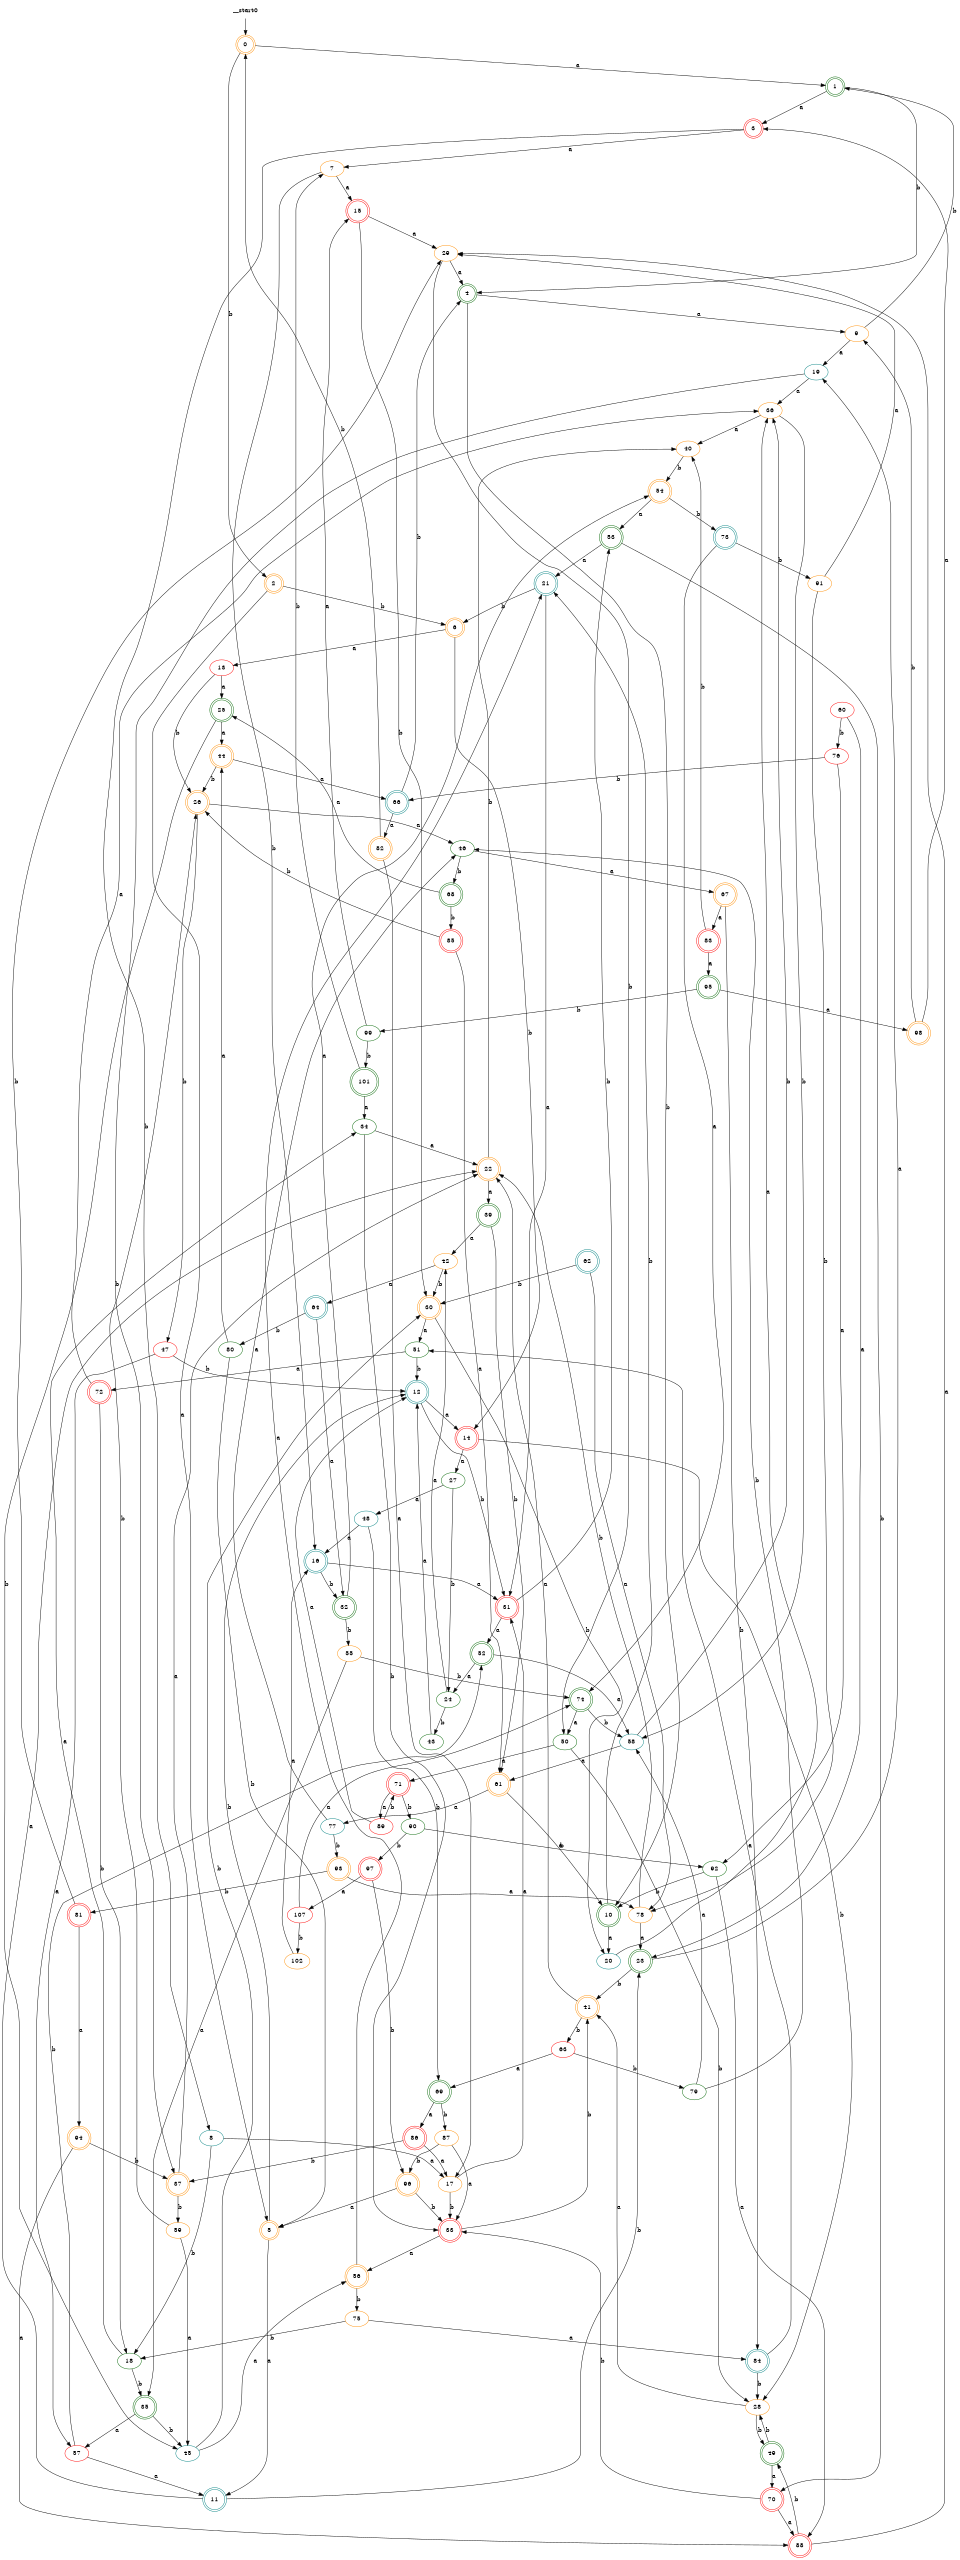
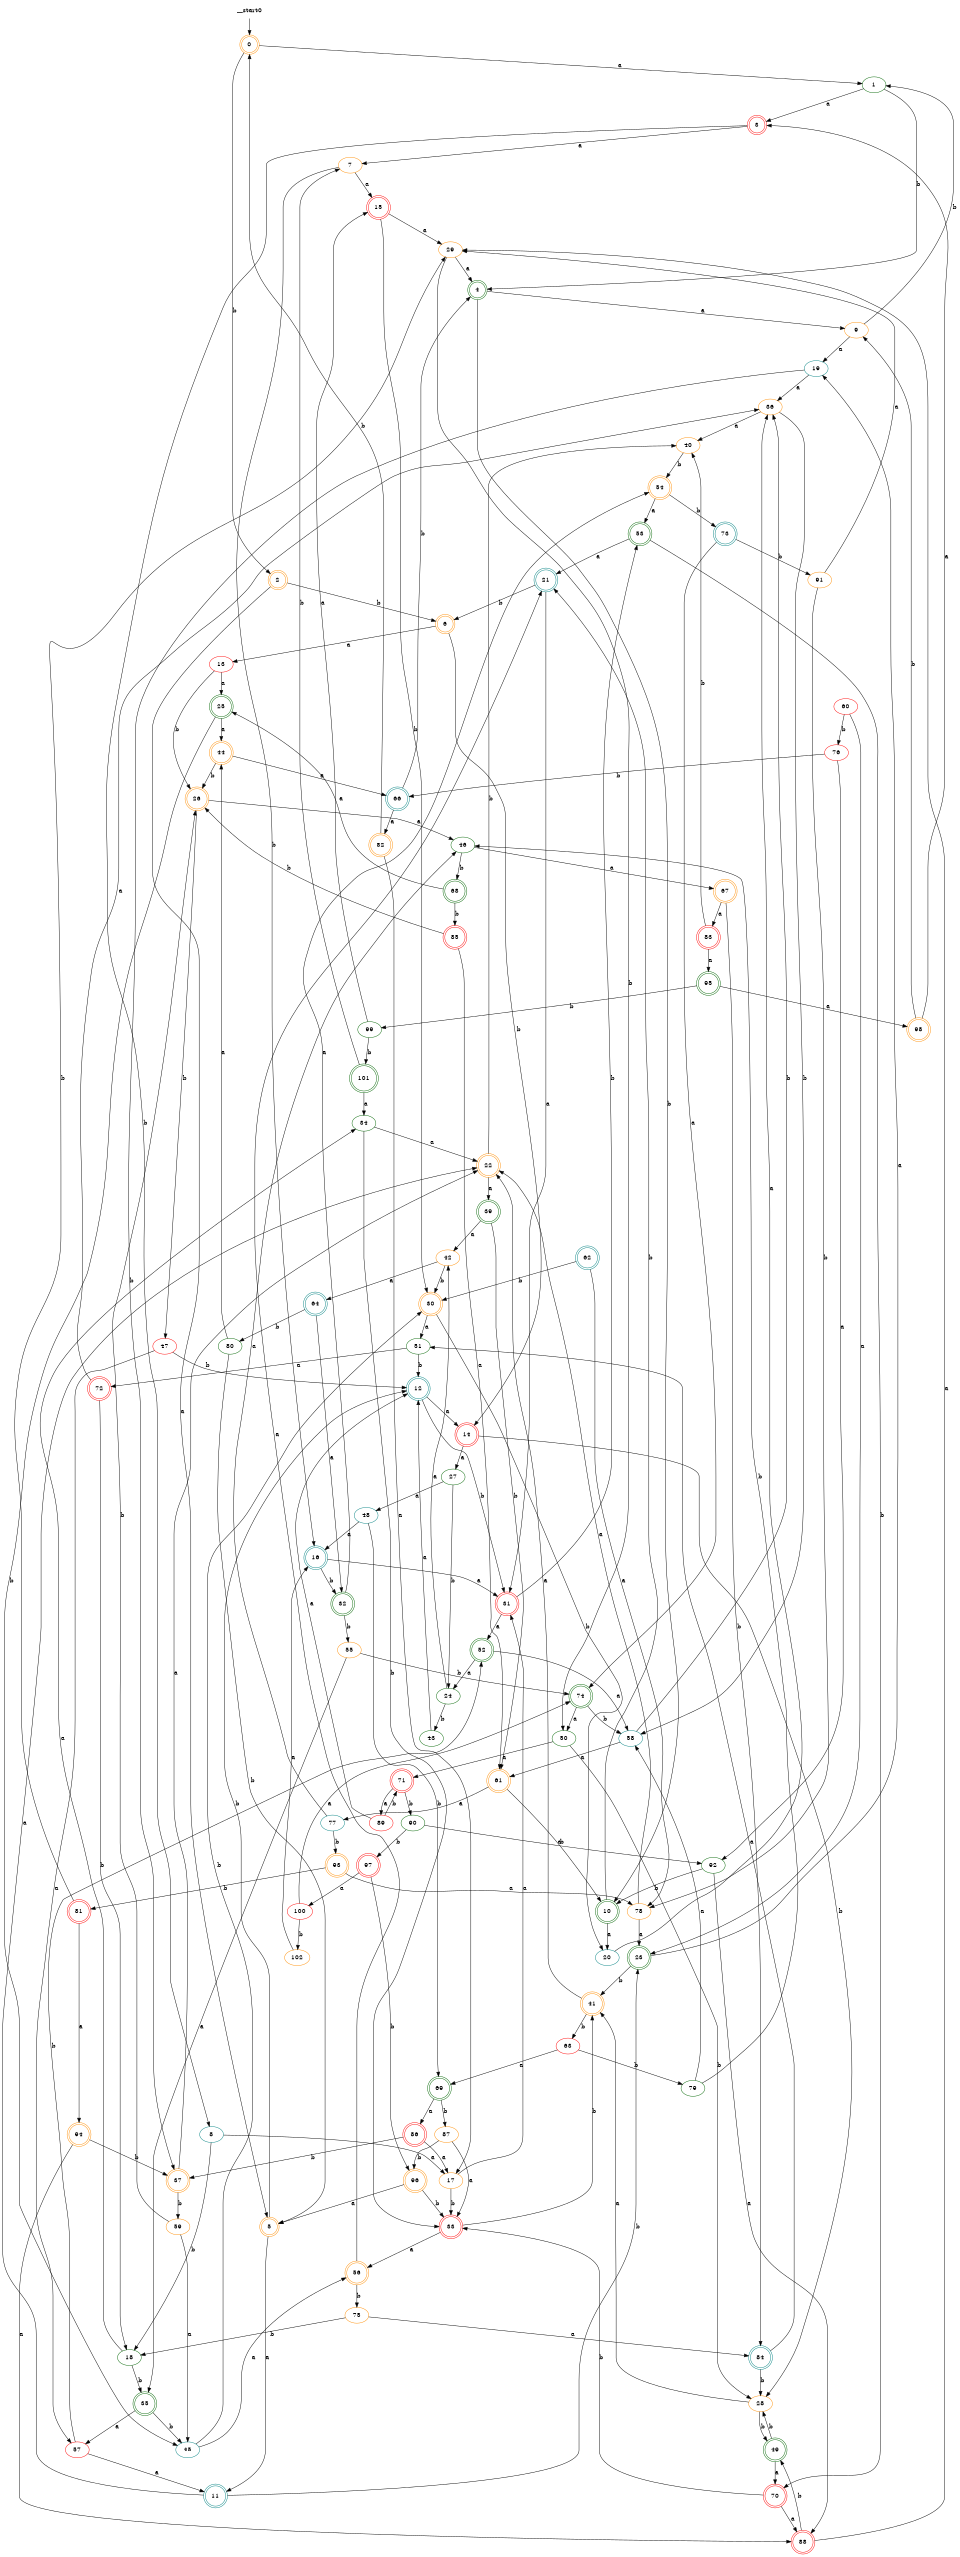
node "1": shape doublecircle -> ellipse
edge "78" -> "22": label "b" -> "a"
node "107": label "107" -> "100"
